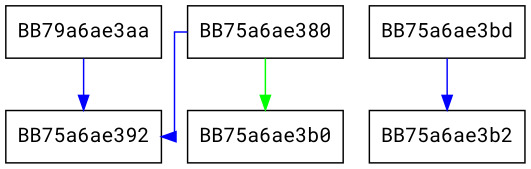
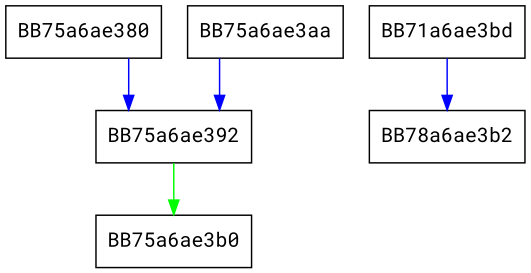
node "BB79a6ae3aa": label "BB79a6ae3aa" -> "BB75a6ae3aa"
node "BB75a6ae3bd": label "BB75a6ae3bd" -> "BB71a6ae3bd"
edge "BB75a6ae380" -> "BB75a6ae3b0": now "BB75a6ae392" -> "BB75a6ae3b0"
node "BB75a6ae3b2": label "BB75a6ae3b2" -> "BB78a6ae3b2"
